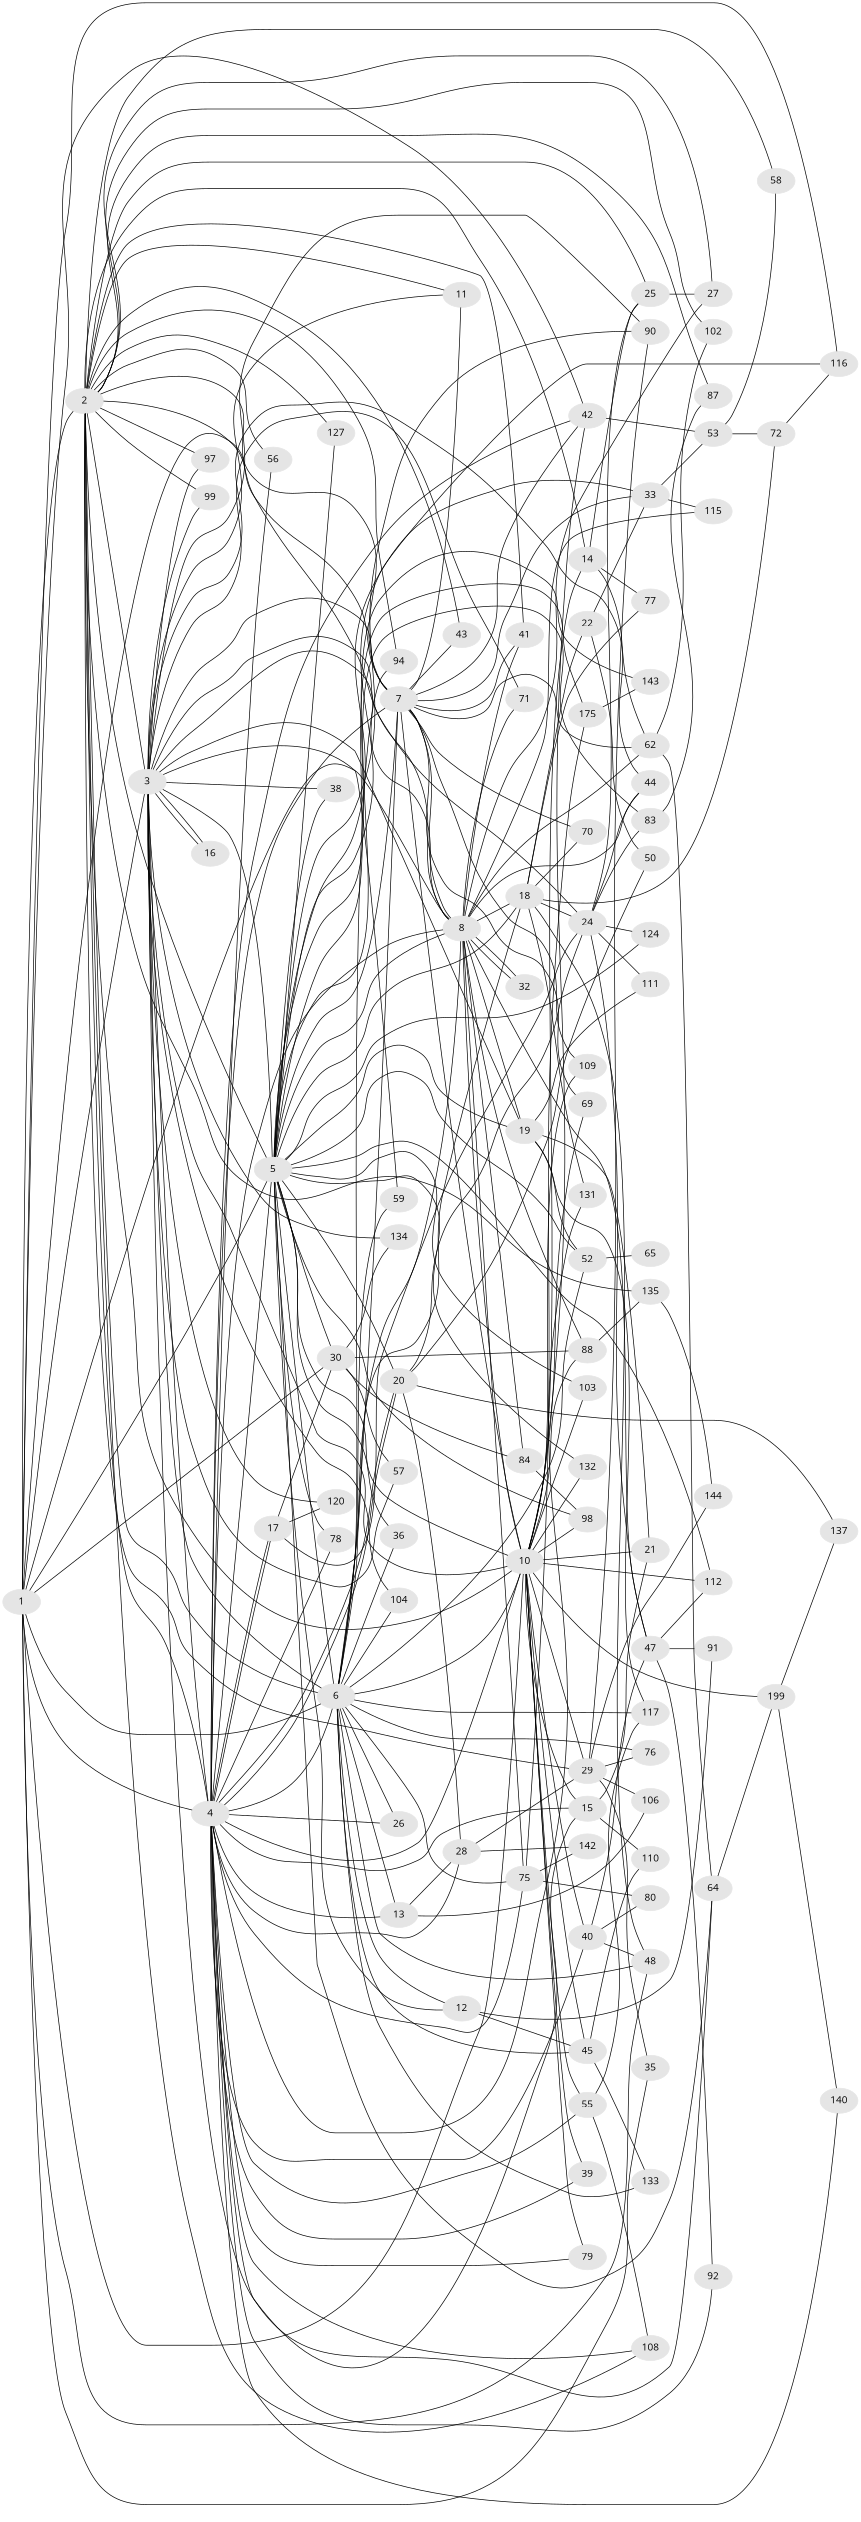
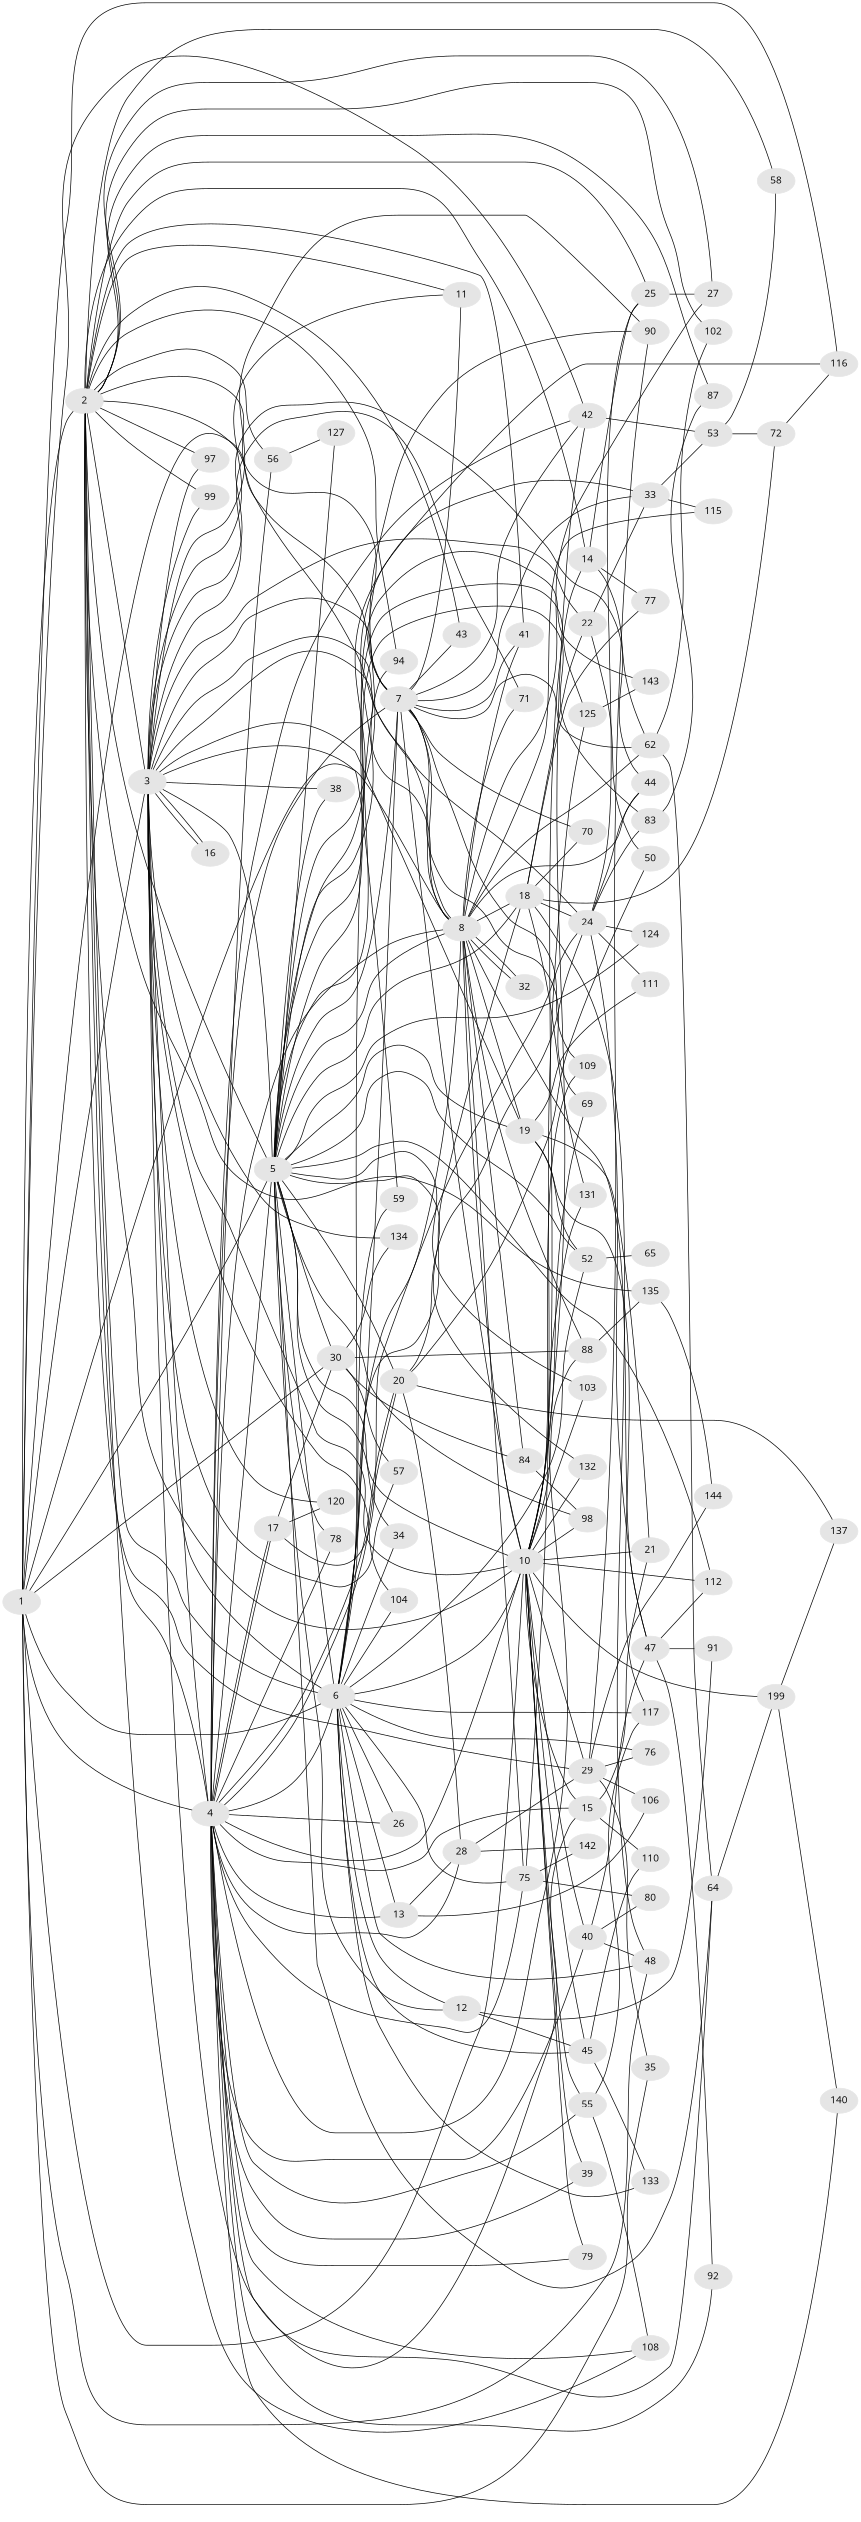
edge "2" -- "127": now "56" -- "127"
edge "22" -- "3": added
node "175": label "175" -> "125"
node "36": label "36" -> "34"
